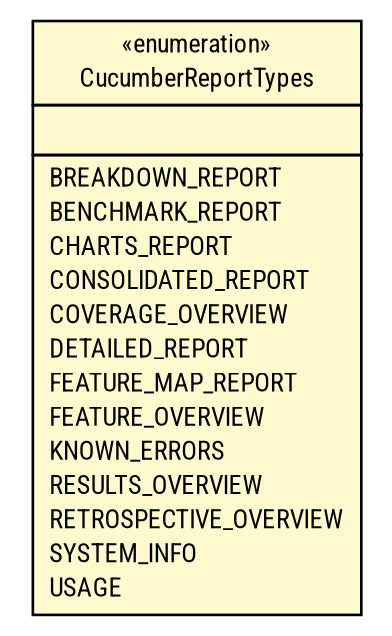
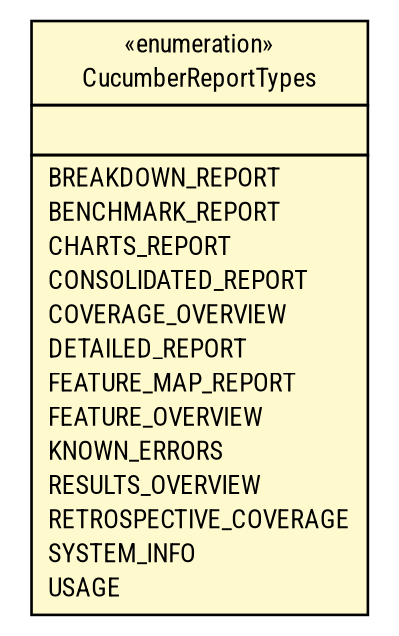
node "CucumberReportTypes": text "RETROSPECTIVE_OVERVIEW" -> "RETROSPECTIVE_COVERAGE"
